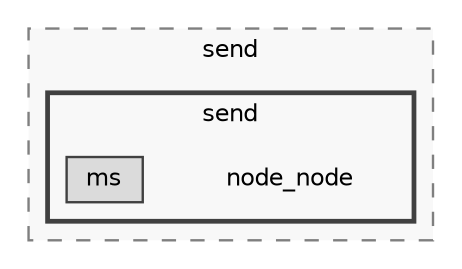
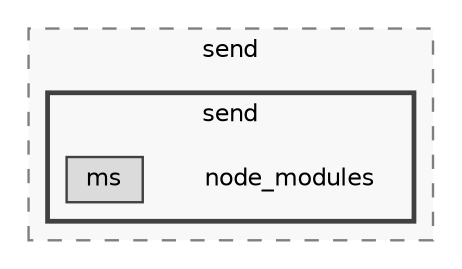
node "node_node": label "node_node" -> "node_modules"
